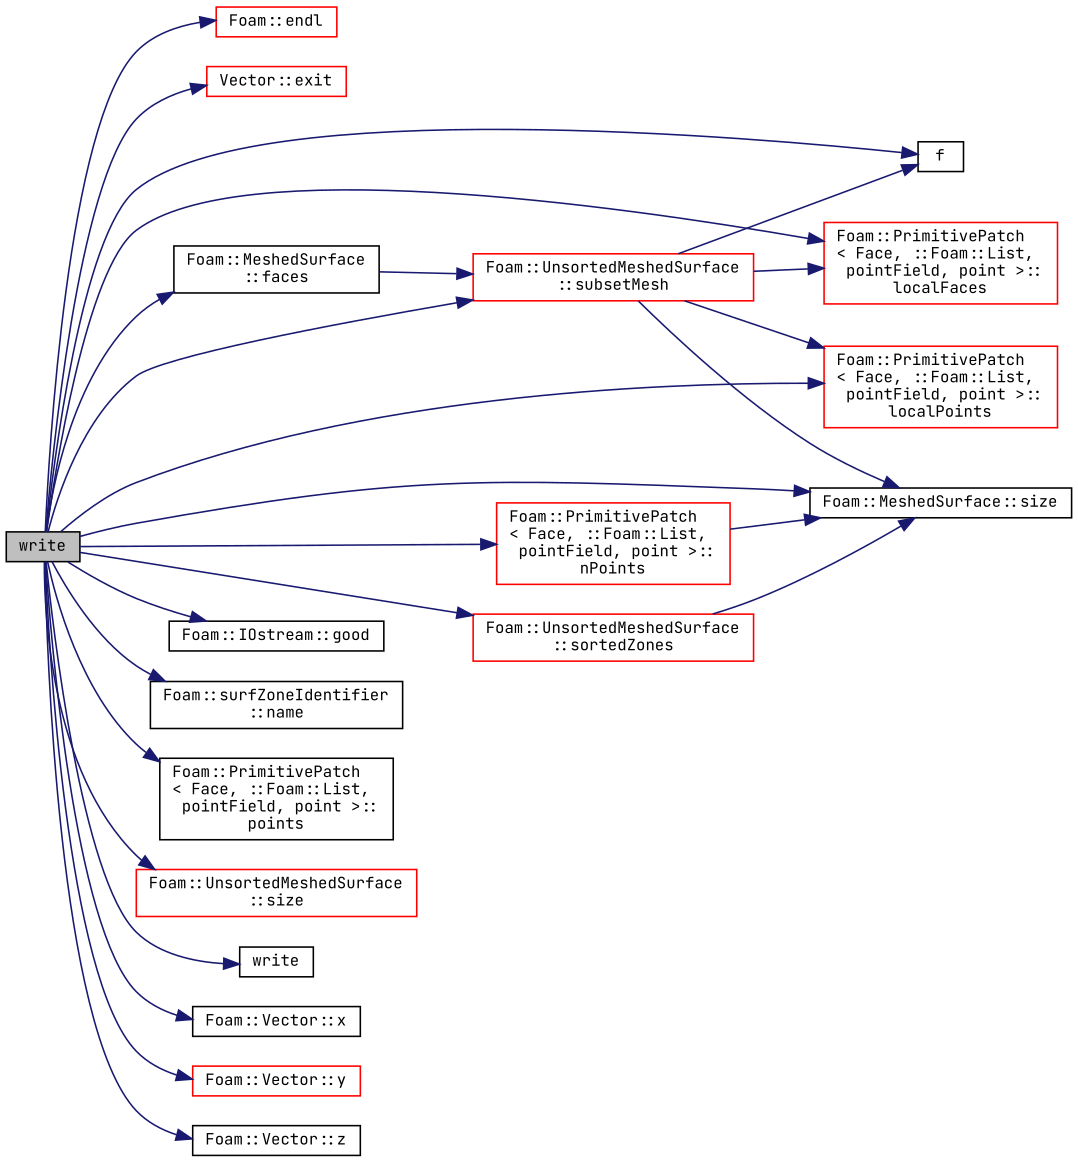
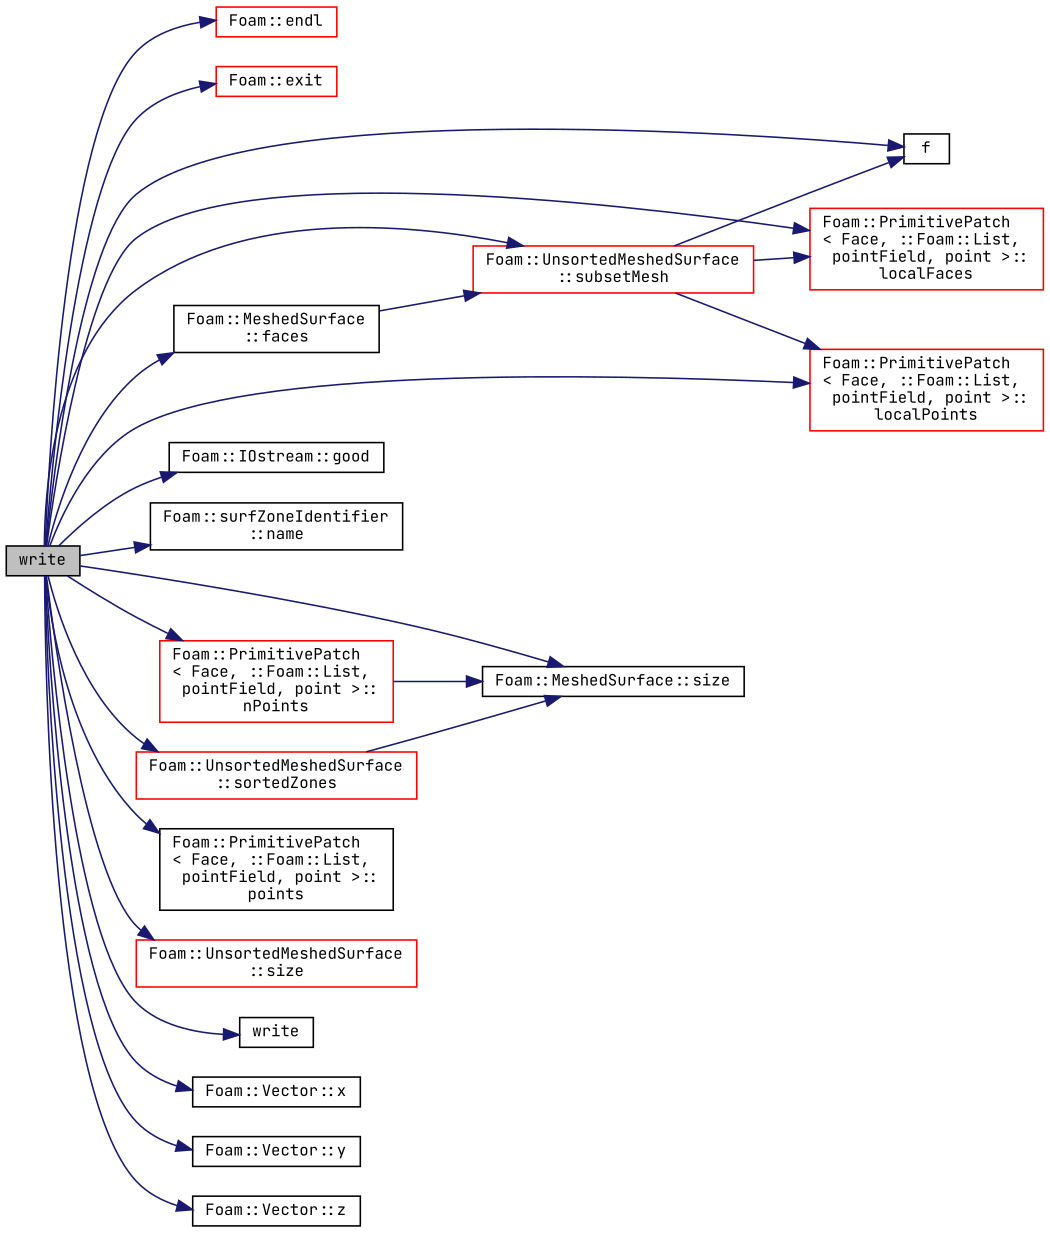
node "Vector::exit": label "Vector::exit" -> "Foam::exit"
edge "Foam::UnsortedMeshedSurface ::subsetMesh" -> "Foam::MeshedSurface::size": removed
node "Foam::Vector::y": color red -> black
